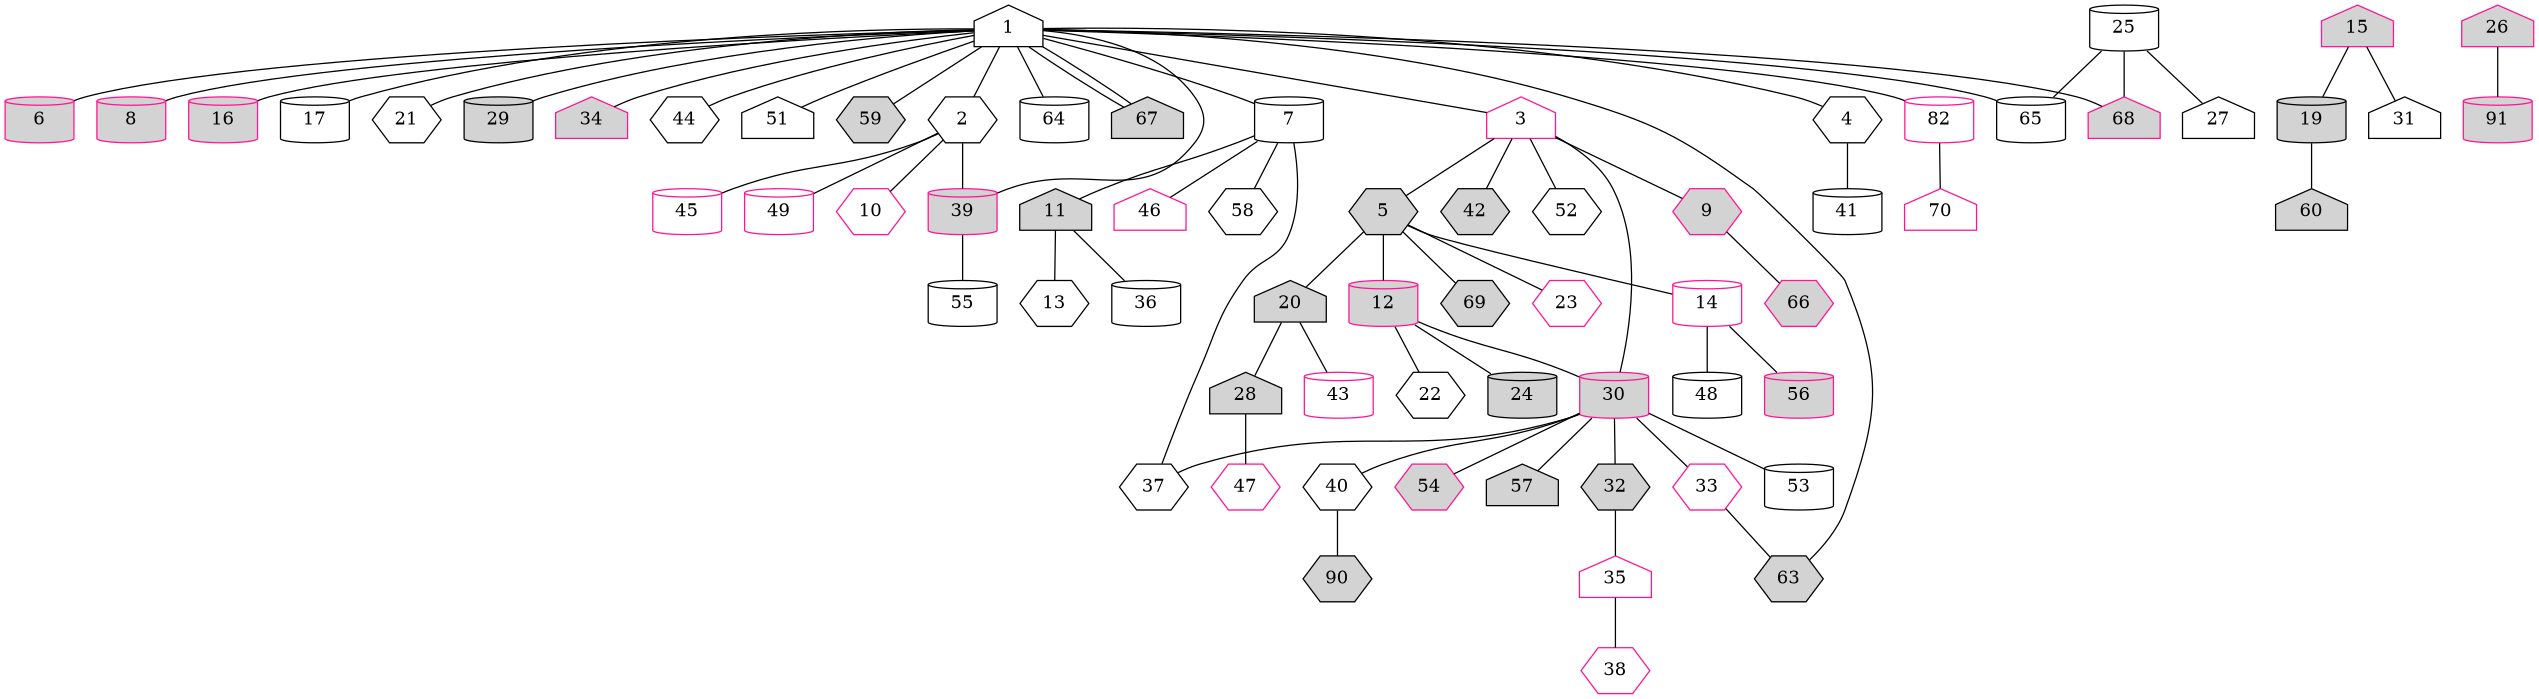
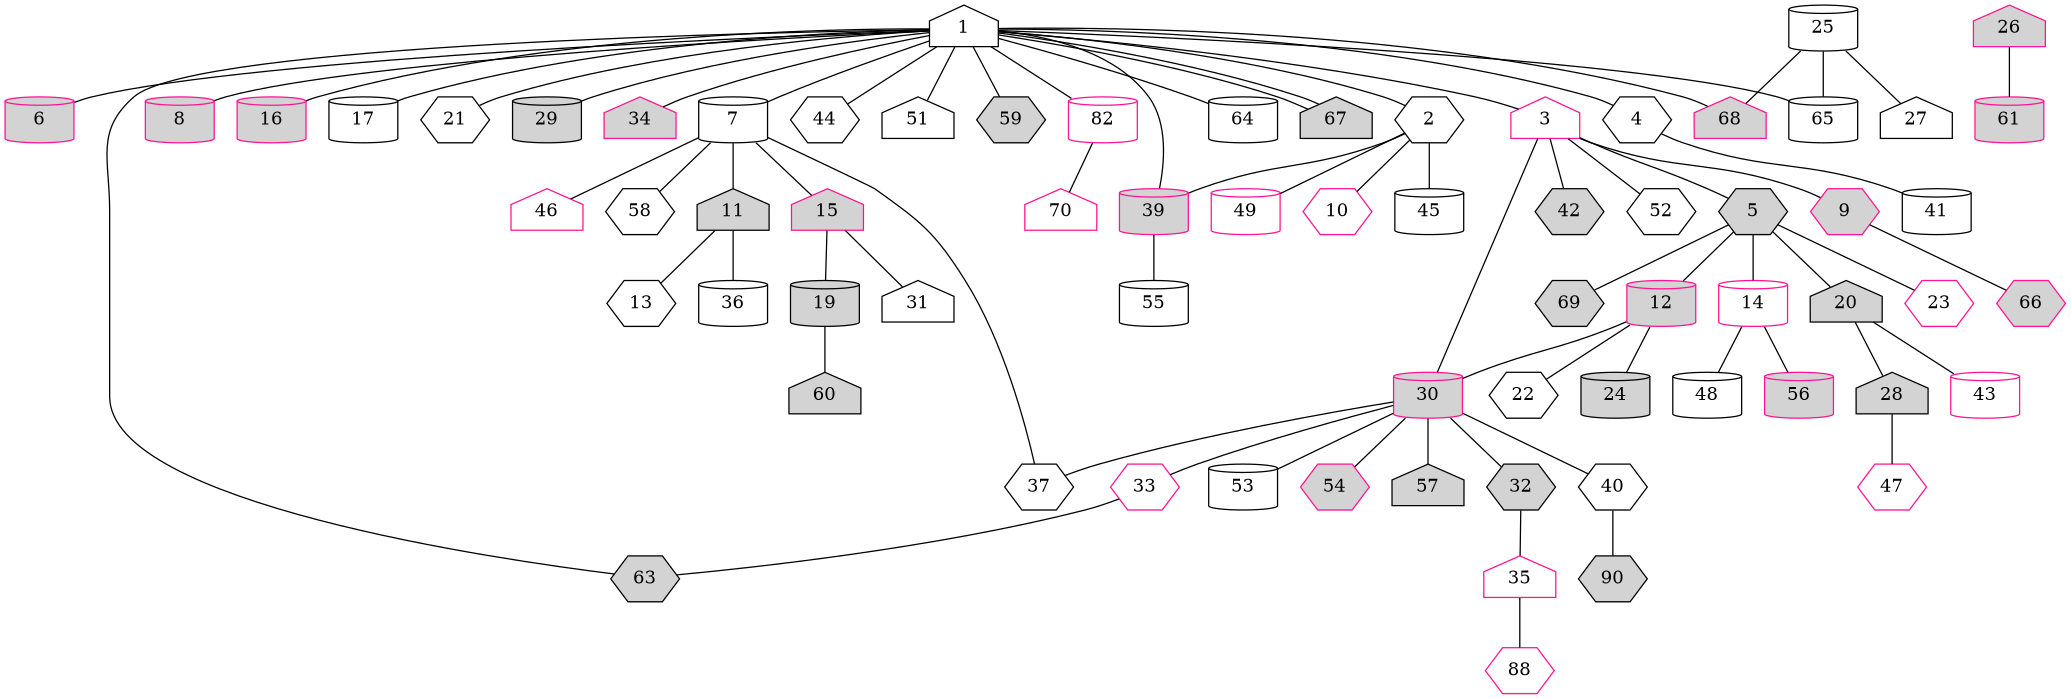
node "91": label "91" -> "61"
edge "7" -- "15": added
node "45": color deeppink -> black
node "38": label "38" -> "88"
